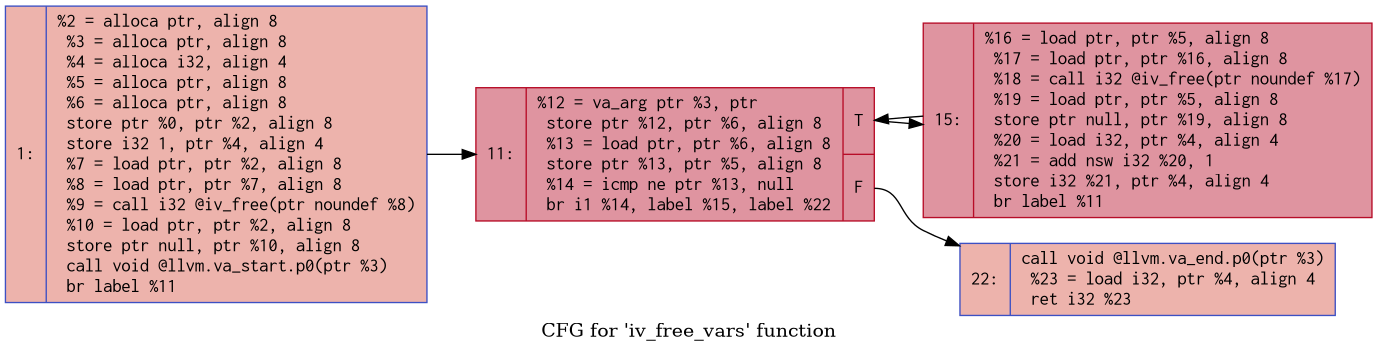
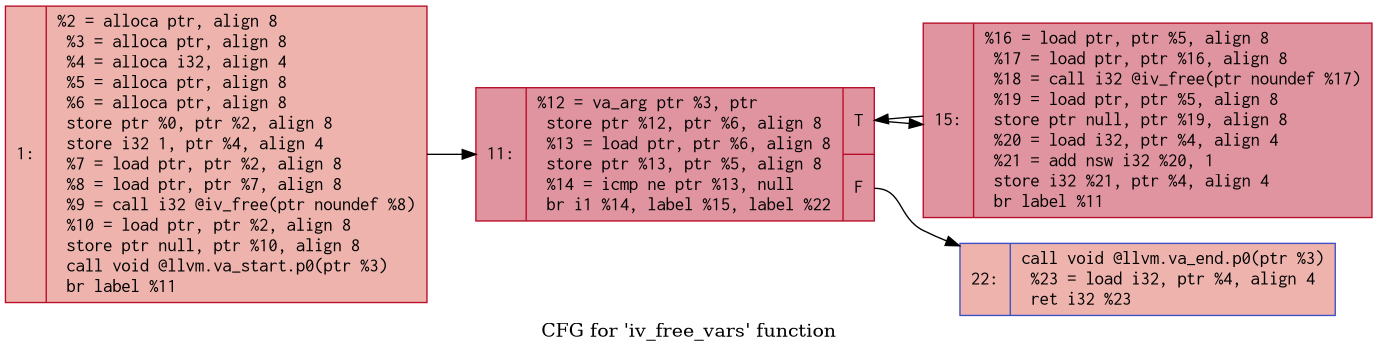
node "1:": color #3d50c3ff -> #b70d28ff
